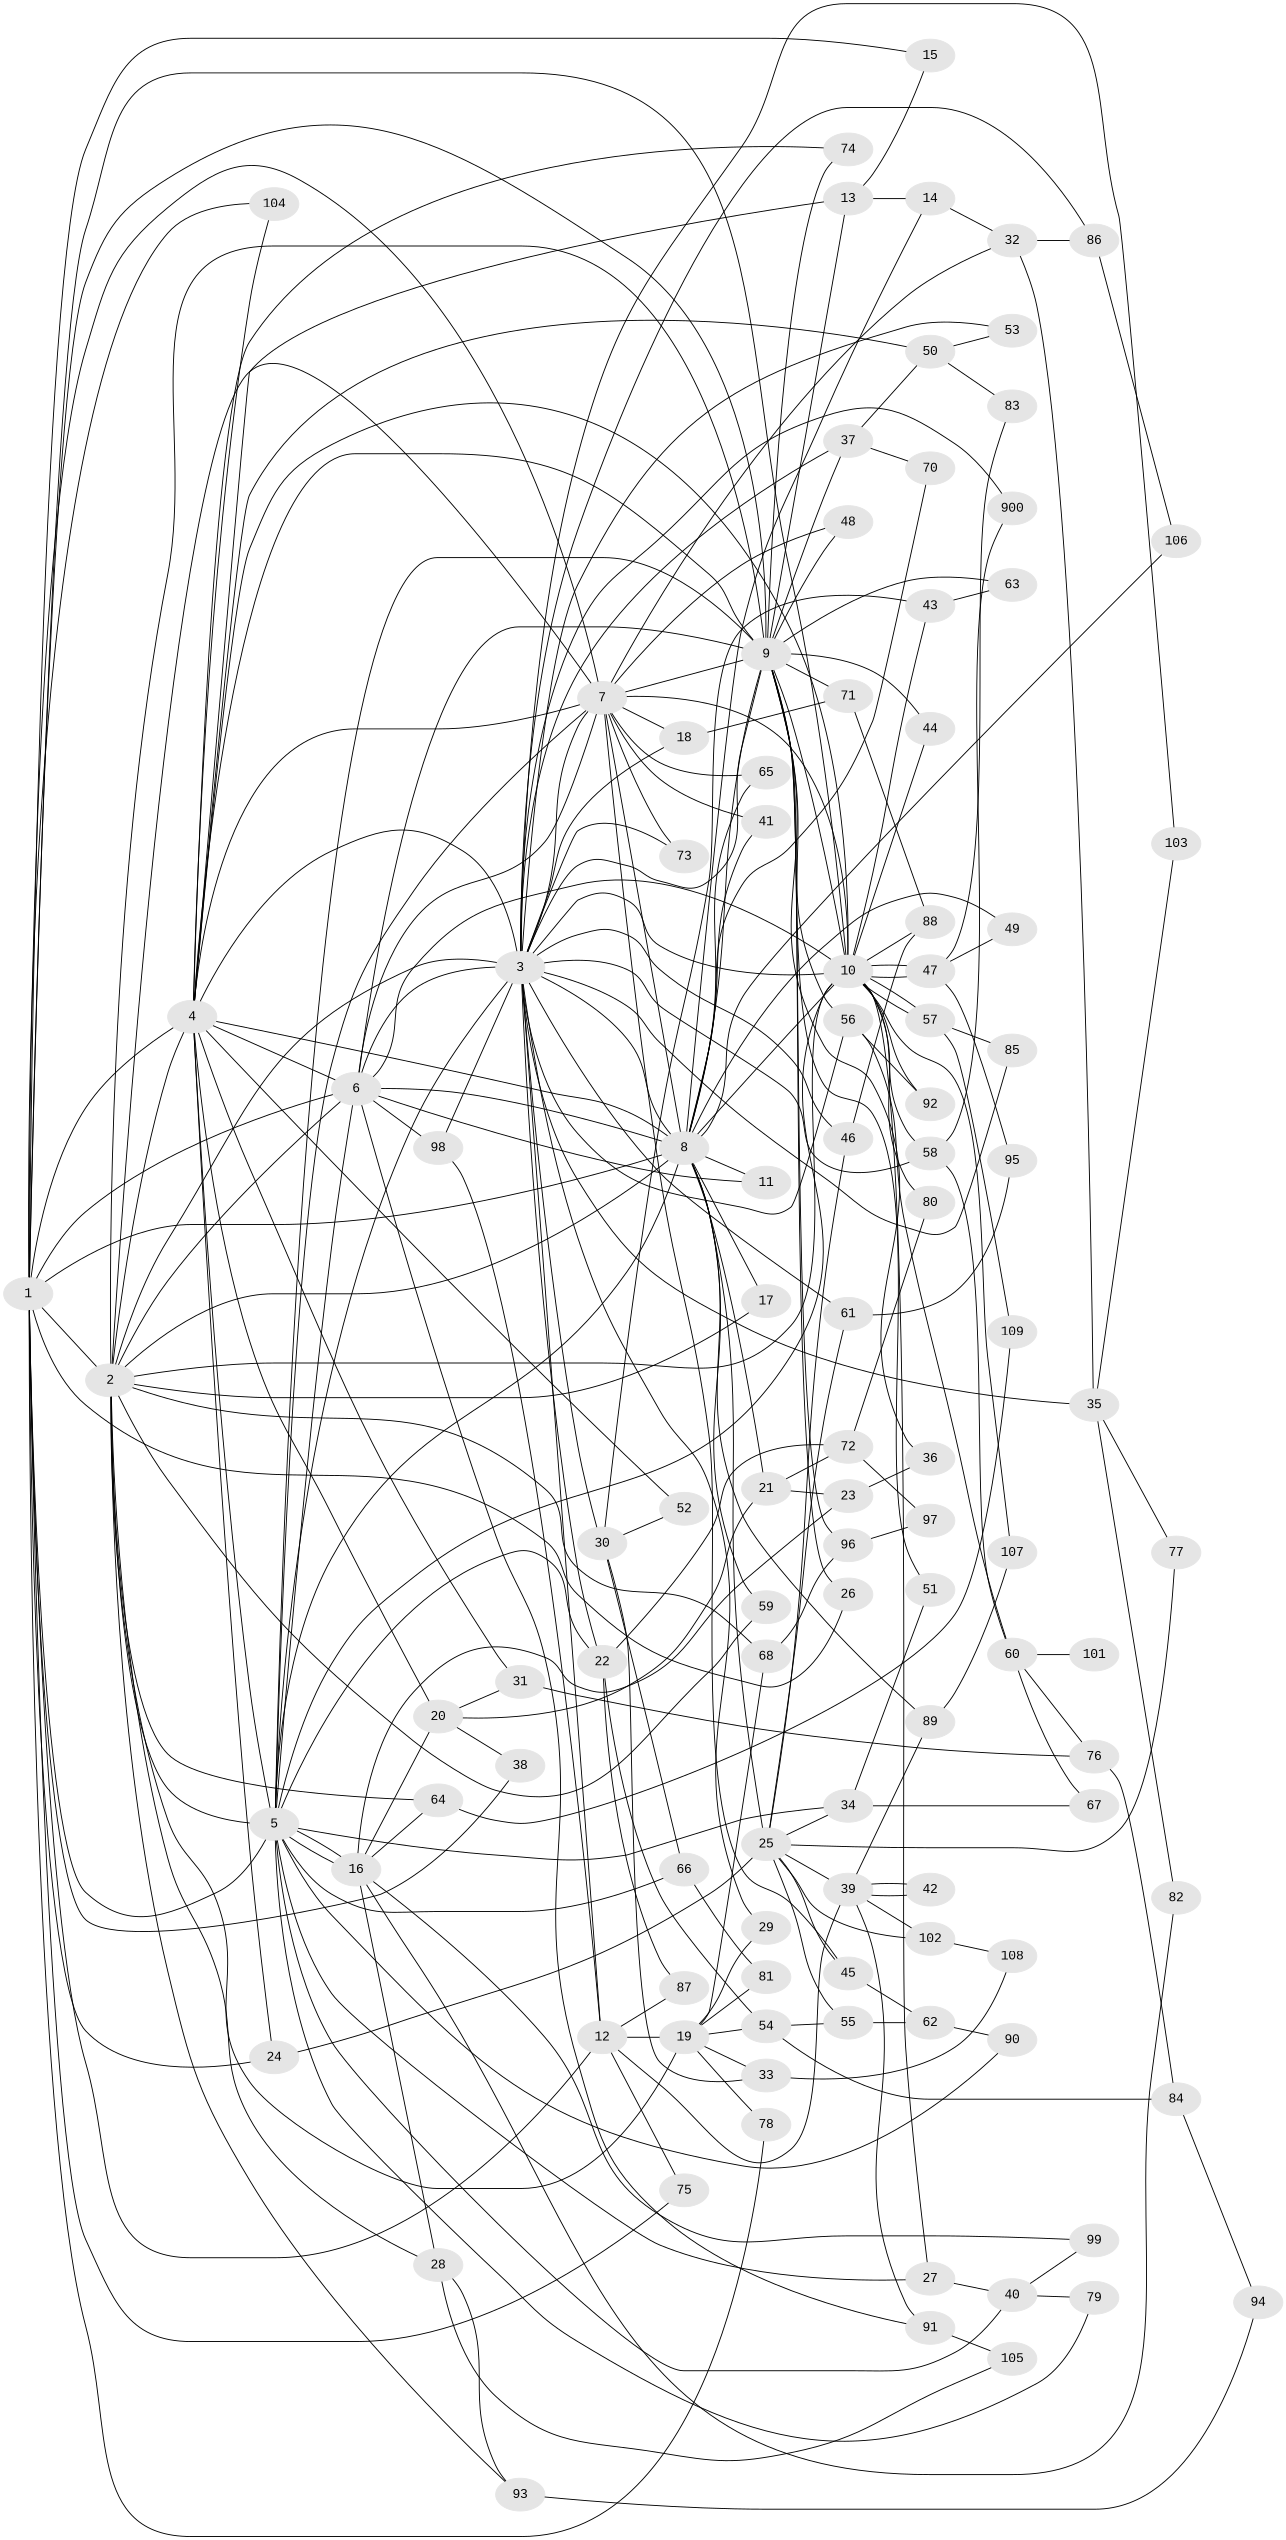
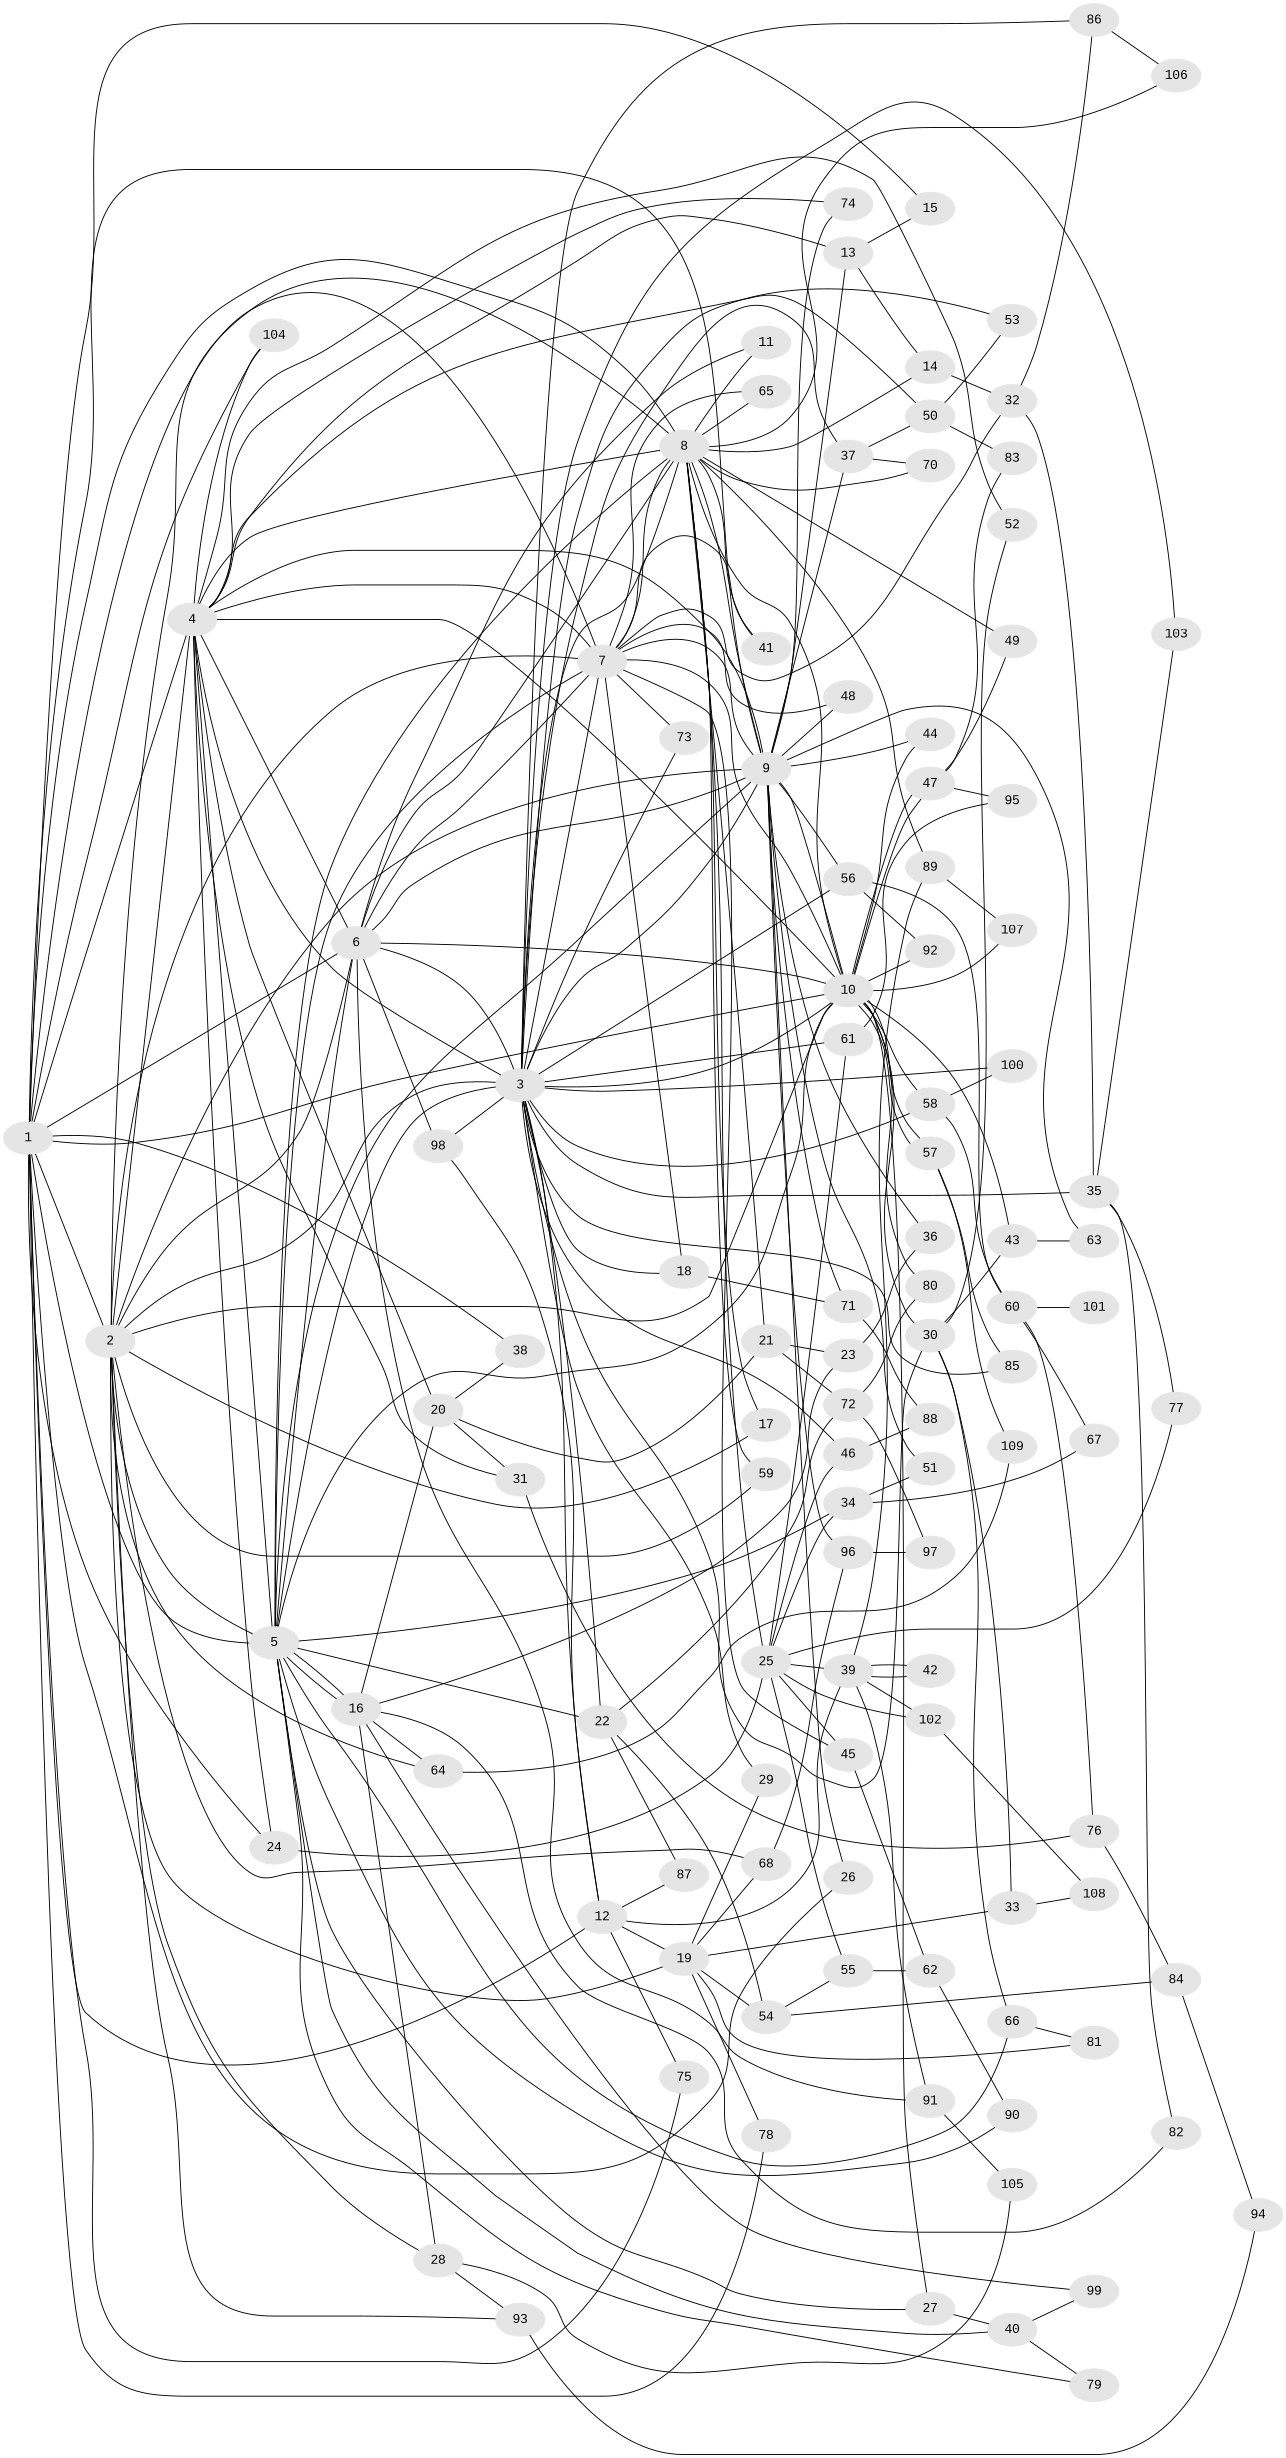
node "900": label "900" -> "100"
edge "88" -- "10": now "30" -- "10"
